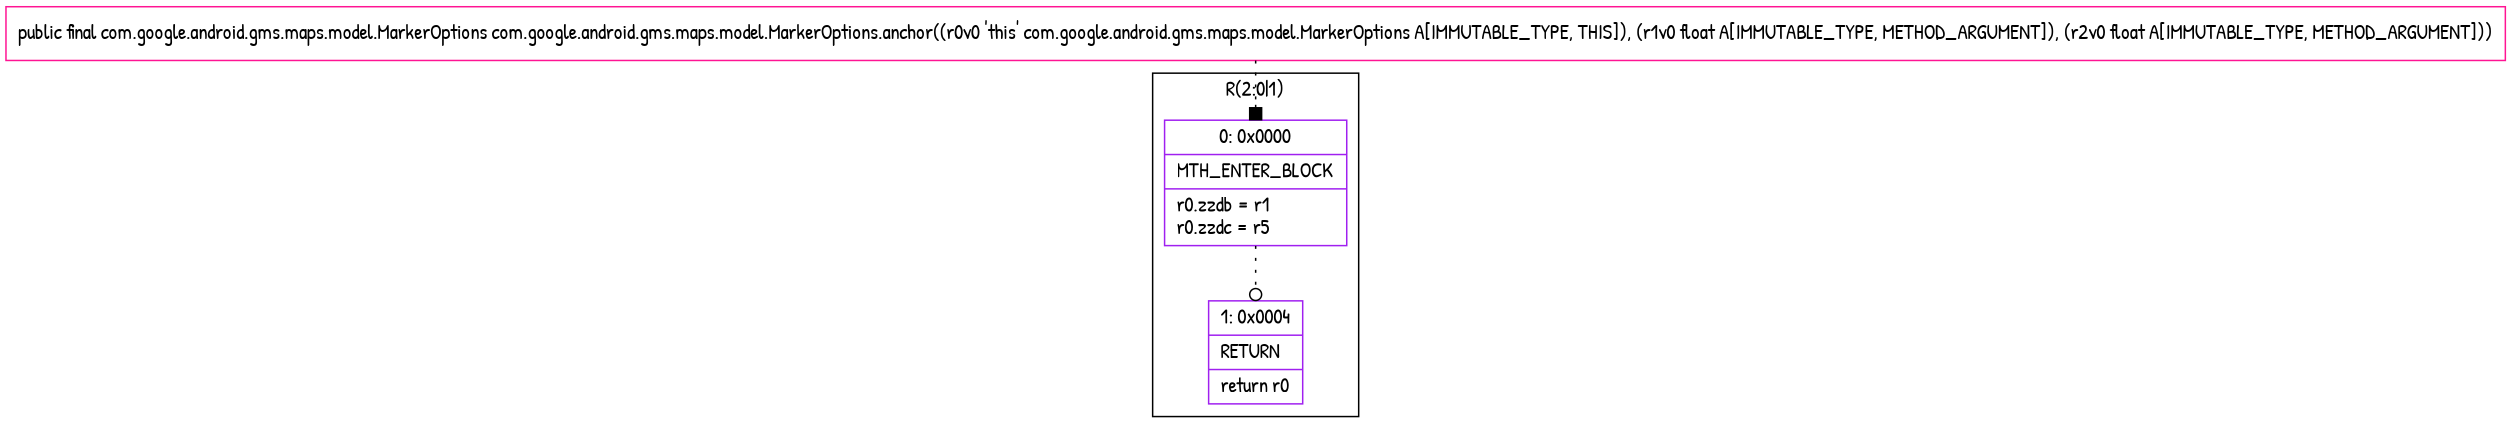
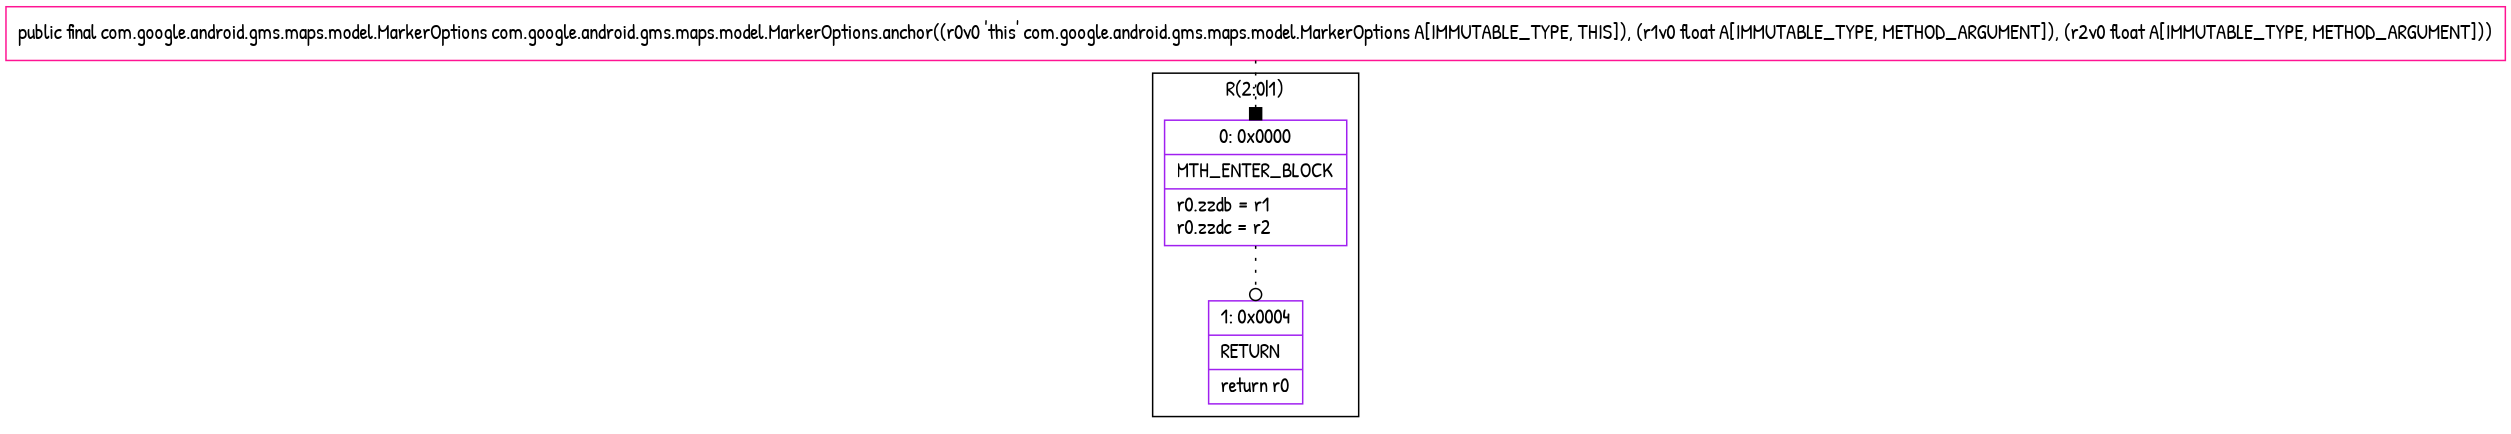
node "0: 0x0000": text "r0.zzdc = r5" -> "r0.zzdc = r2"
